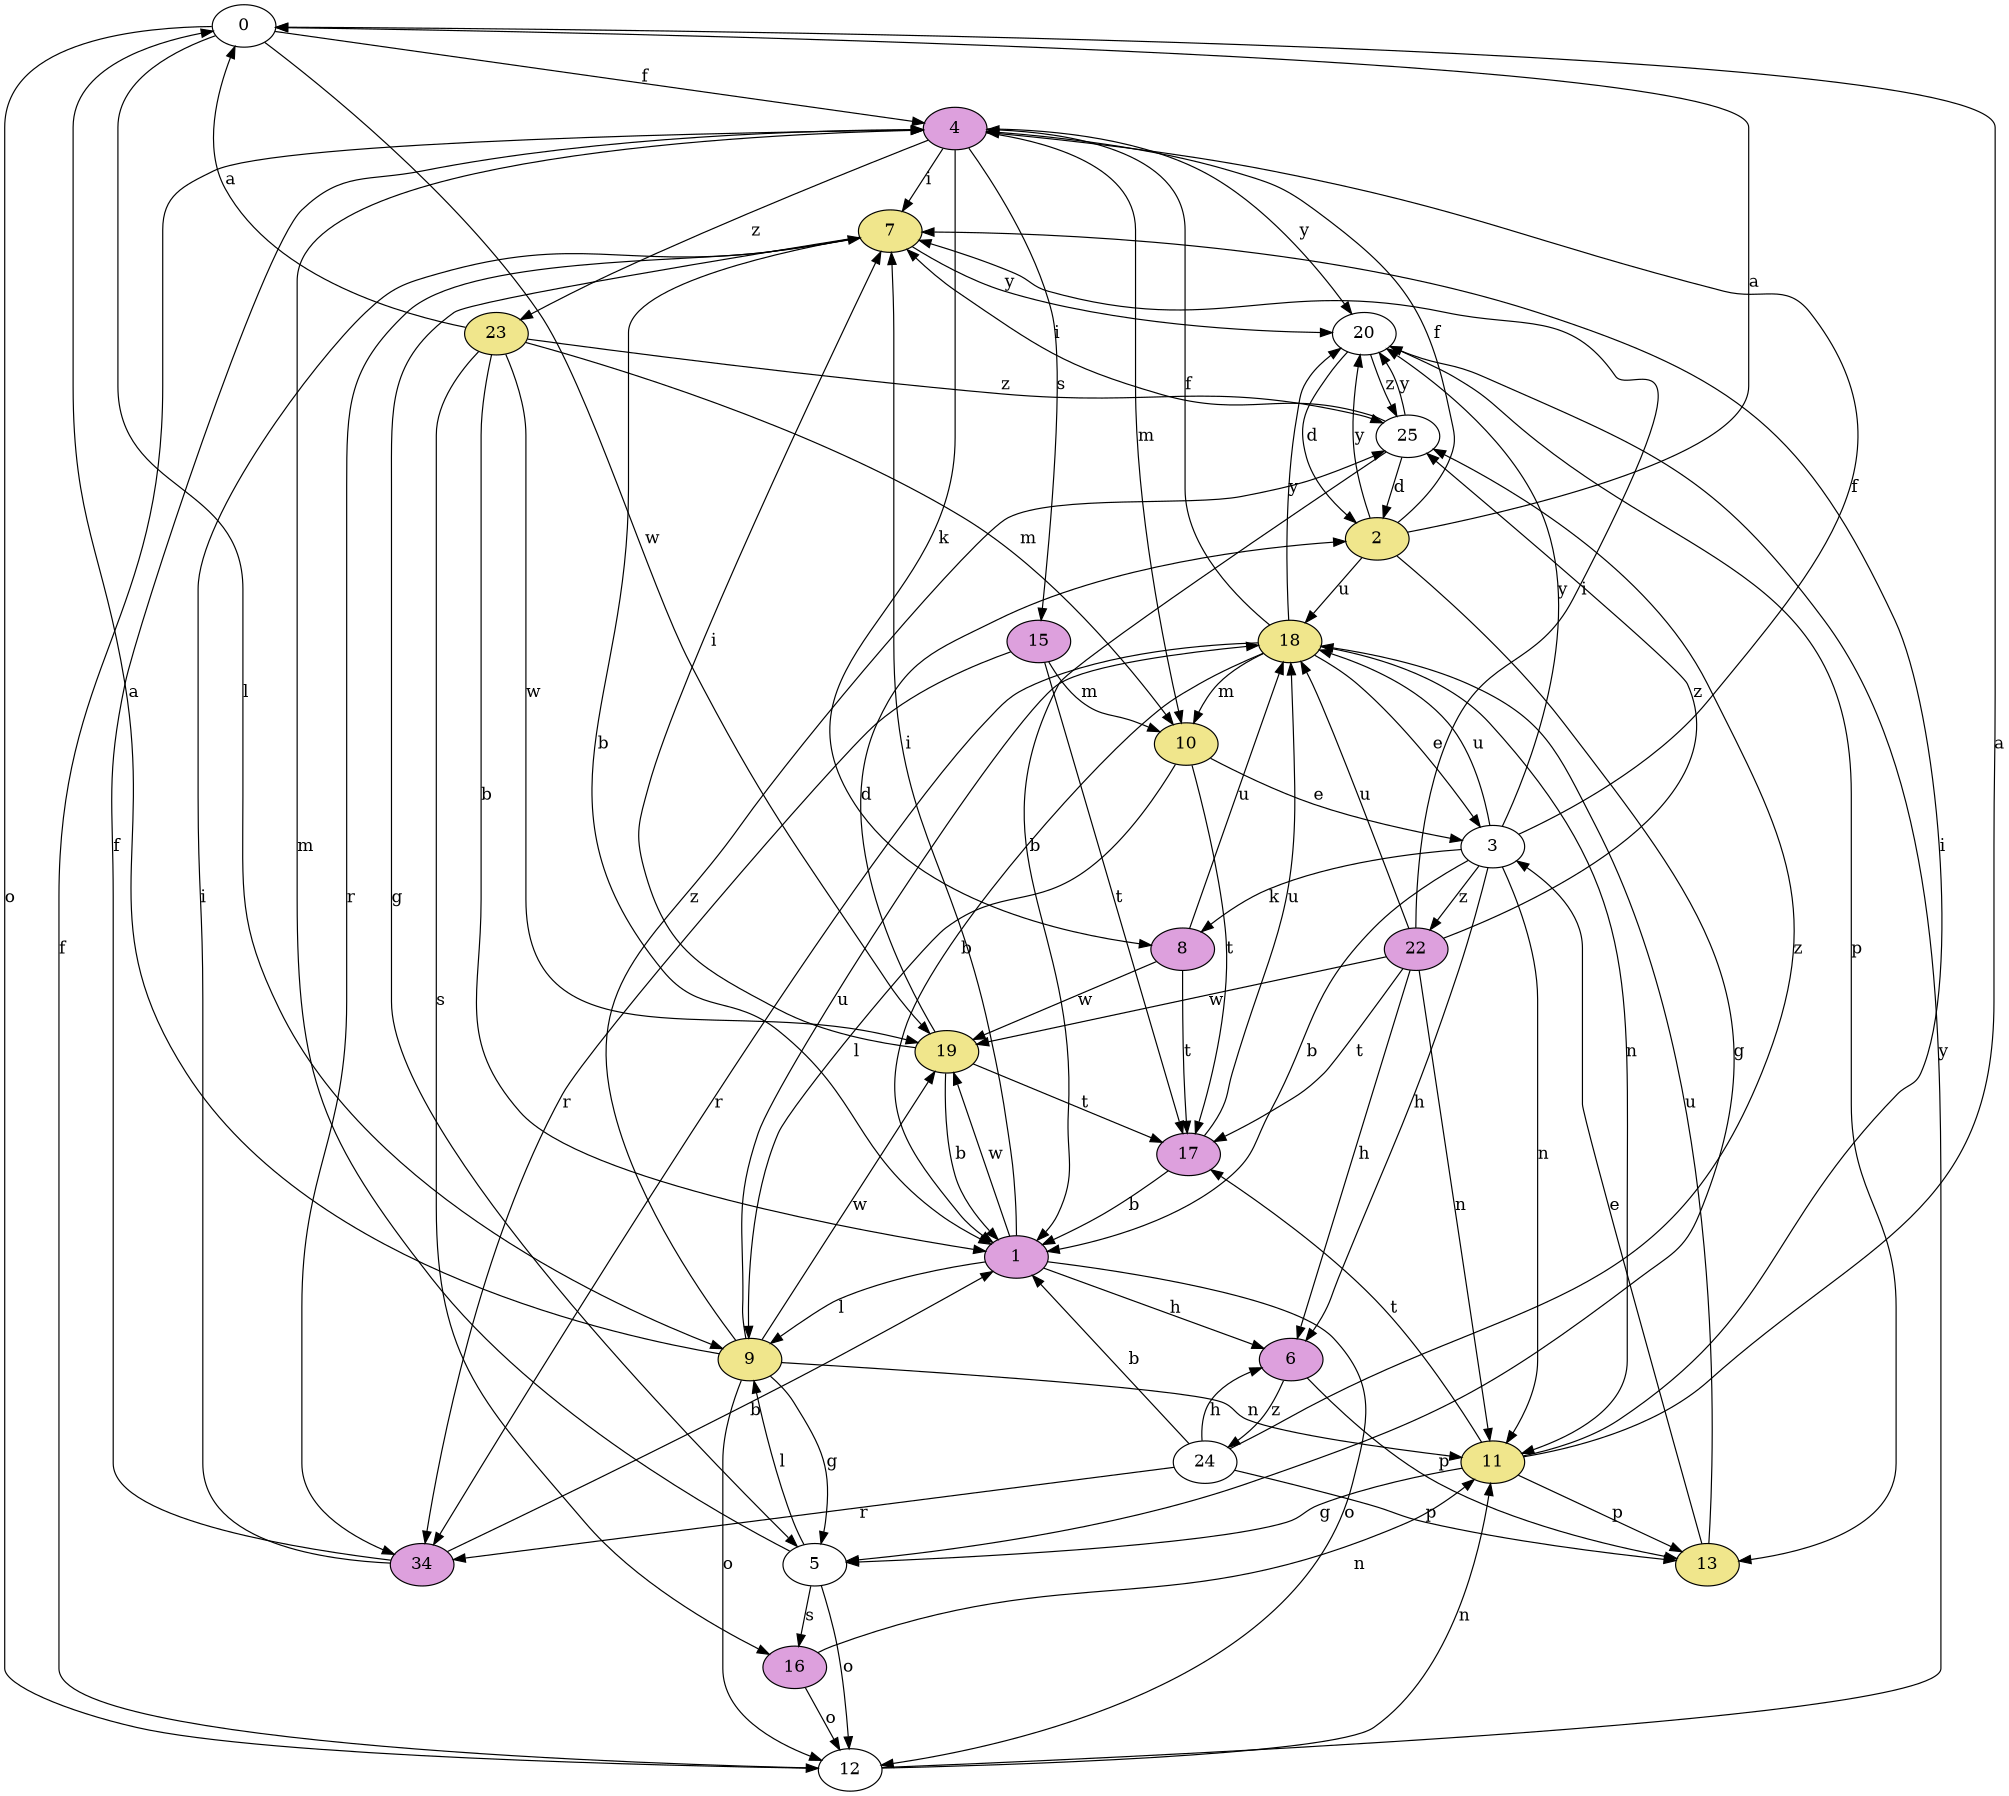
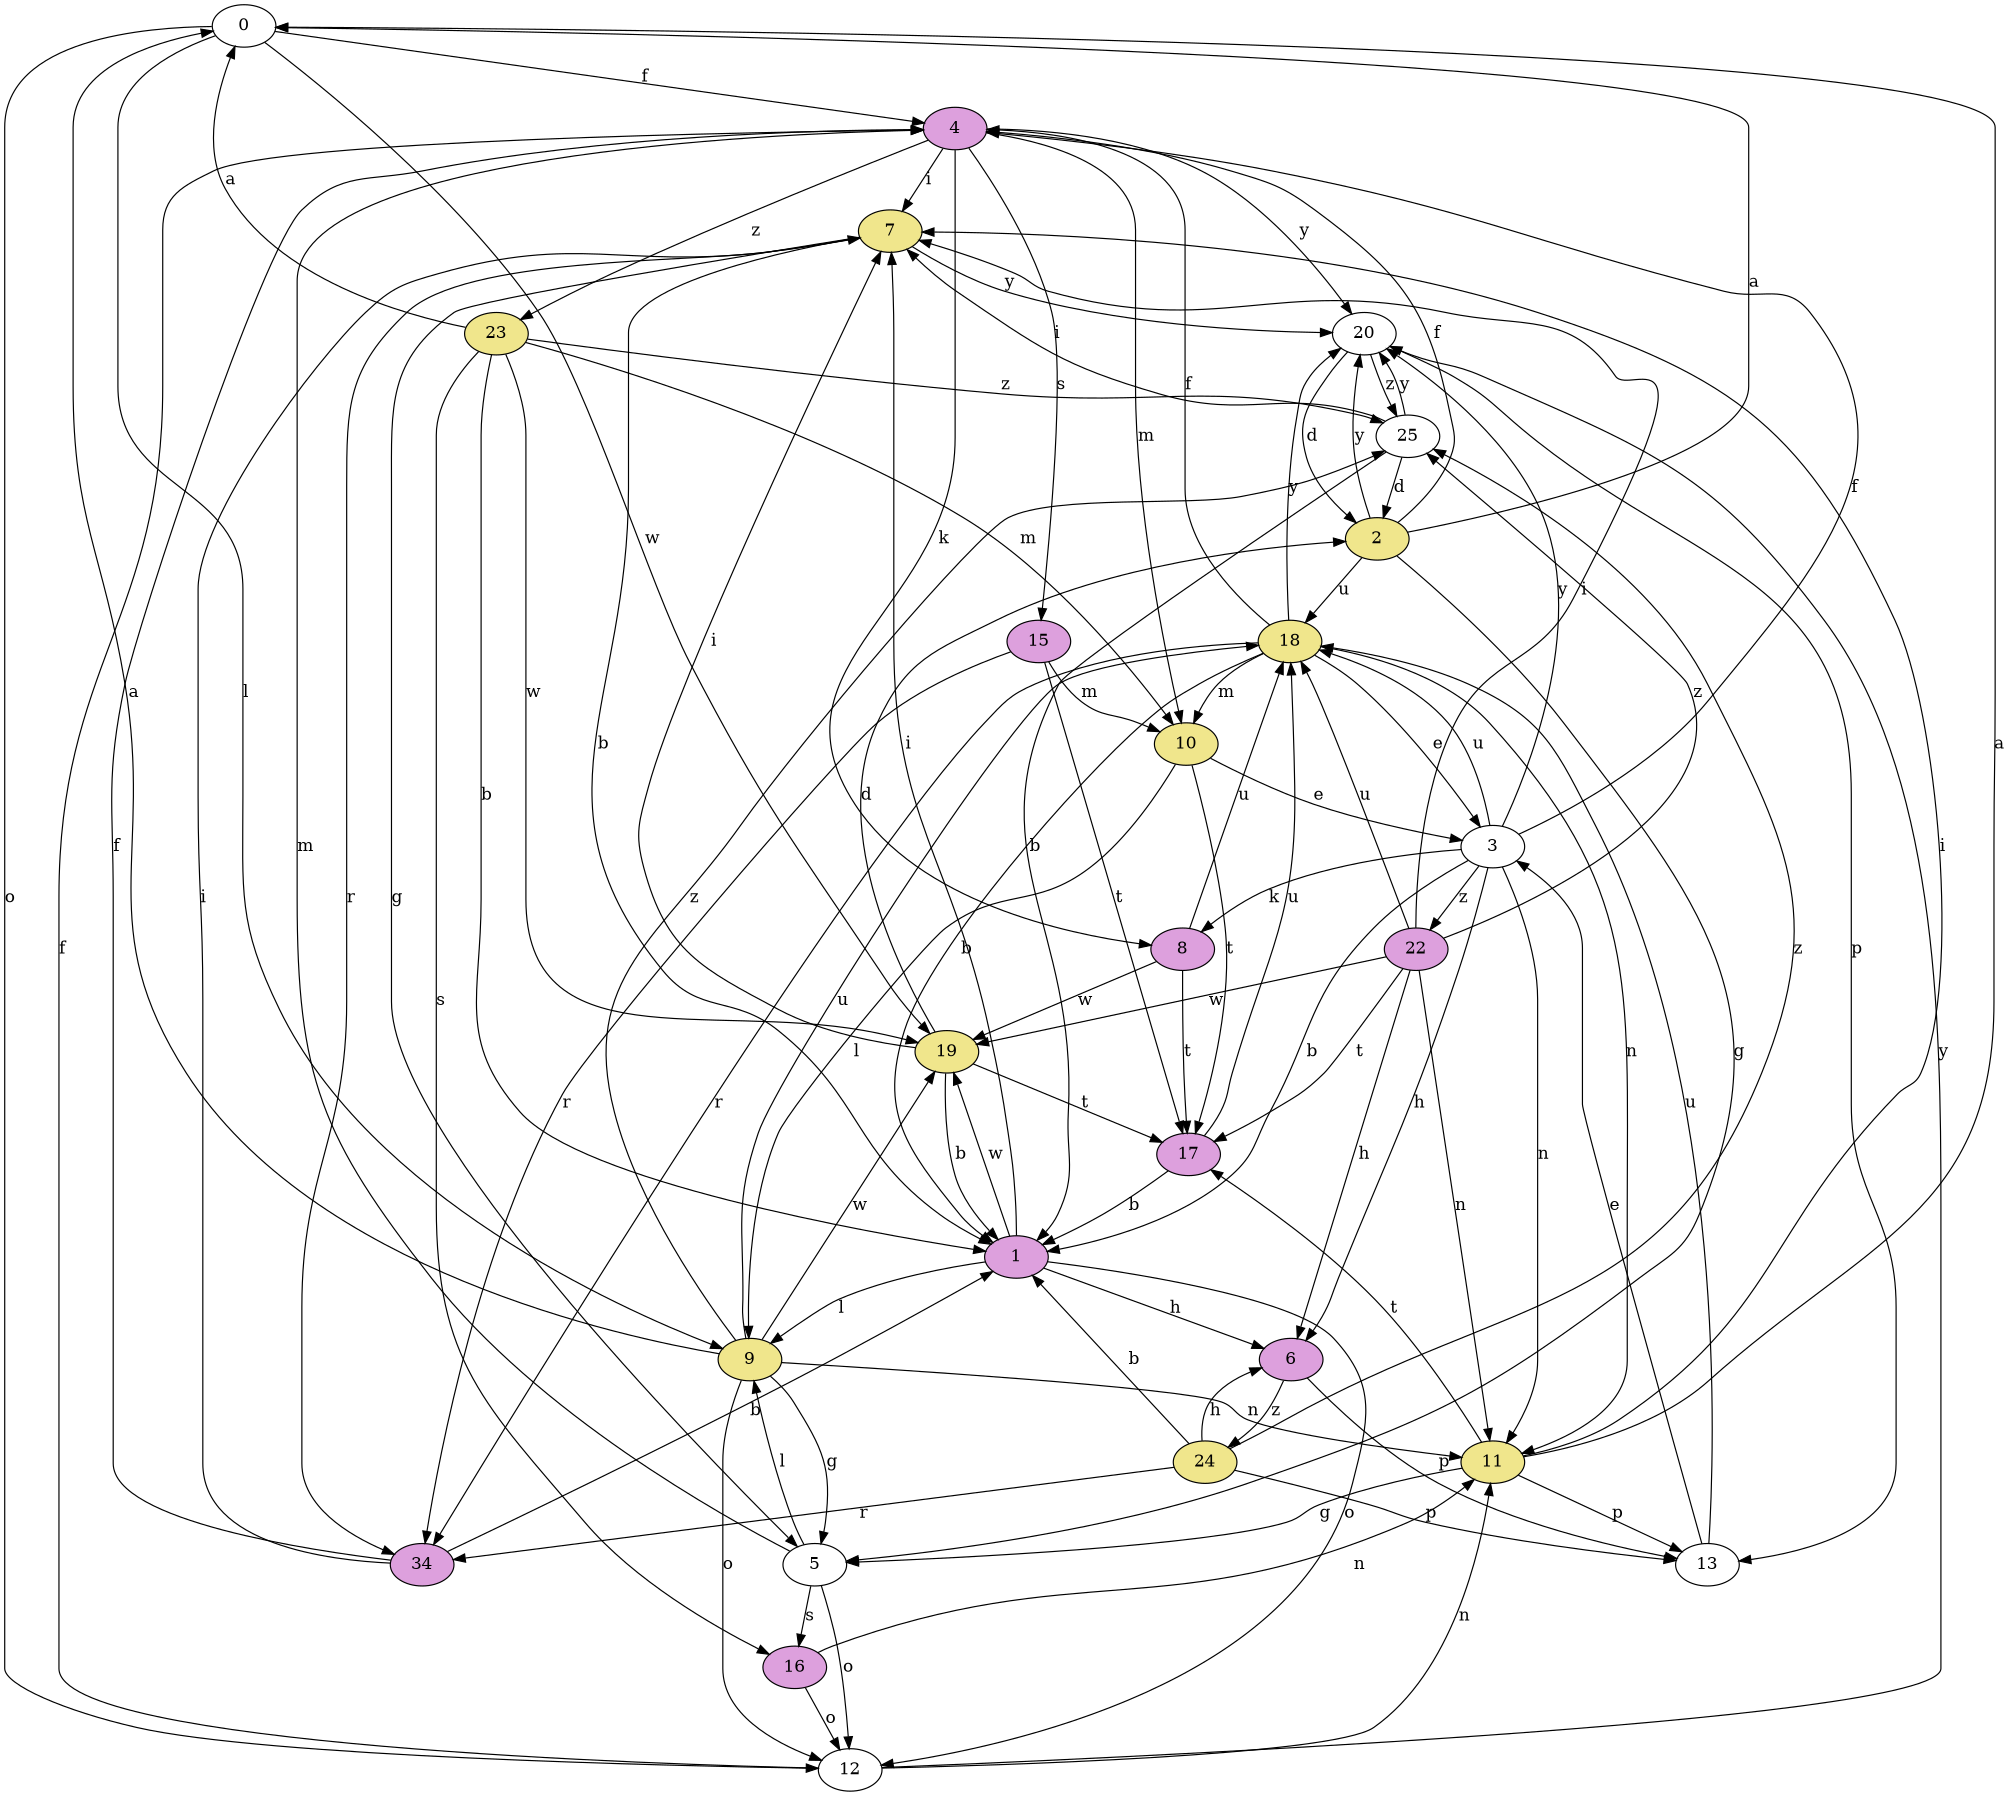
node "24": fillcolor white -> khaki
node "13": fillcolor khaki -> white
